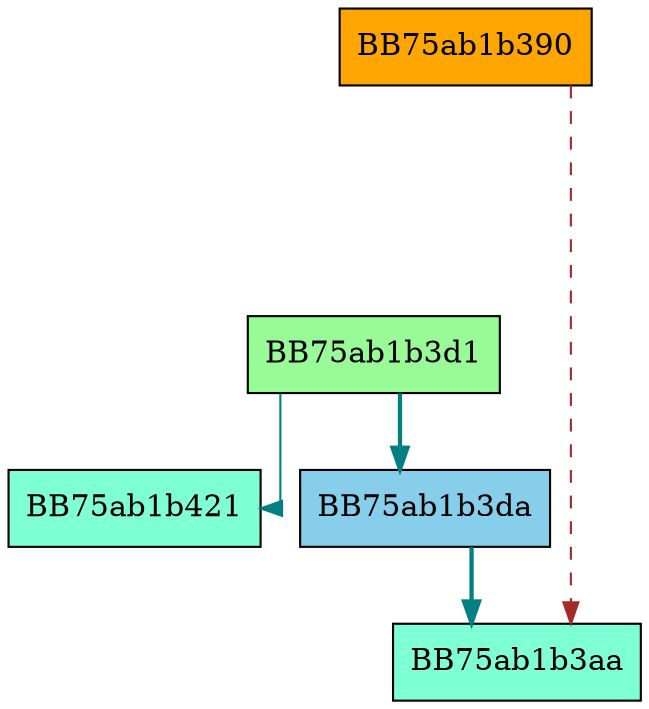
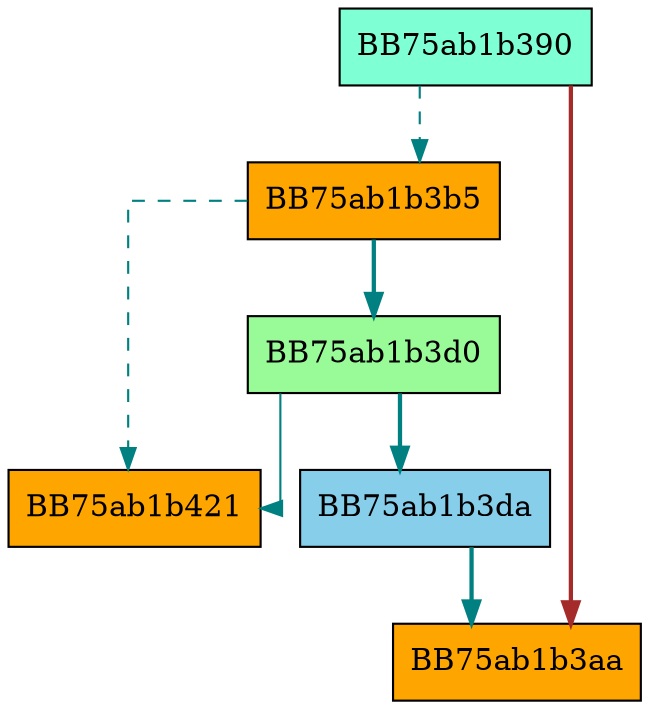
node "BB75ab1b390": fillcolor orange -> aquamarine
node "BB75ab1b3b5": added
edge "BB75ab1b390" -> "BB75ab1b3aa": style dashed -> bold
node "BB75ab1b3d1": label "BB75ab1b3d1" -> "BB75ab1b3d0"
node "BB75ab1b421": fillcolor aquamarine -> orange
node "BB75ab1b3aa": fillcolor aquamarine -> orange
